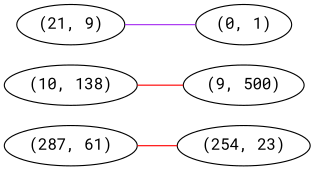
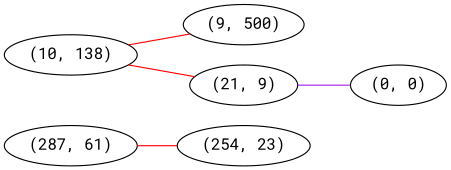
node "(0, 1)": label "(0, 1)" -> "(0, 0)"
edge "(10, 138)" -- "(21, 9)": added
